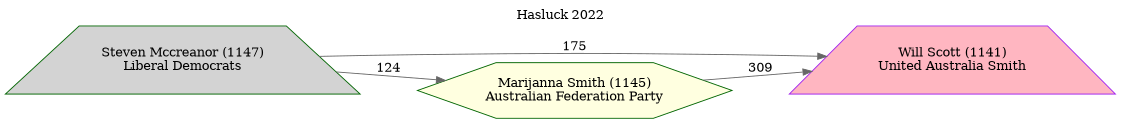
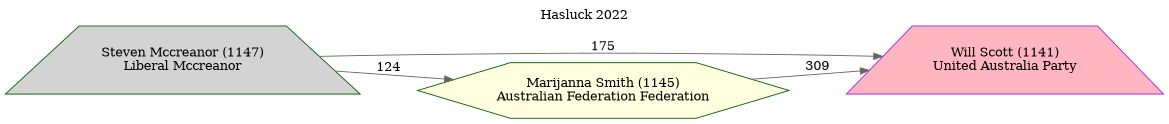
node "Steven Mccreanor (1147) Liberal Democrats": label "Steven Mccreanor (1147) Liberal Democrats" -> "Steven Mccreanor (1147) Liberal Mccreanor"
node "Will Scott (1141) United Australia Smith": label "Will Scott (1141) United Australia Smith" -> "Will Scott (1141) United Australia Party"
node "Marijanna Smith (1145) Australian Federation Party": label "Marijanna Smith (1145) Australian Federation Party" -> "Marijanna Smith (1145) Australian Federation Federation"
